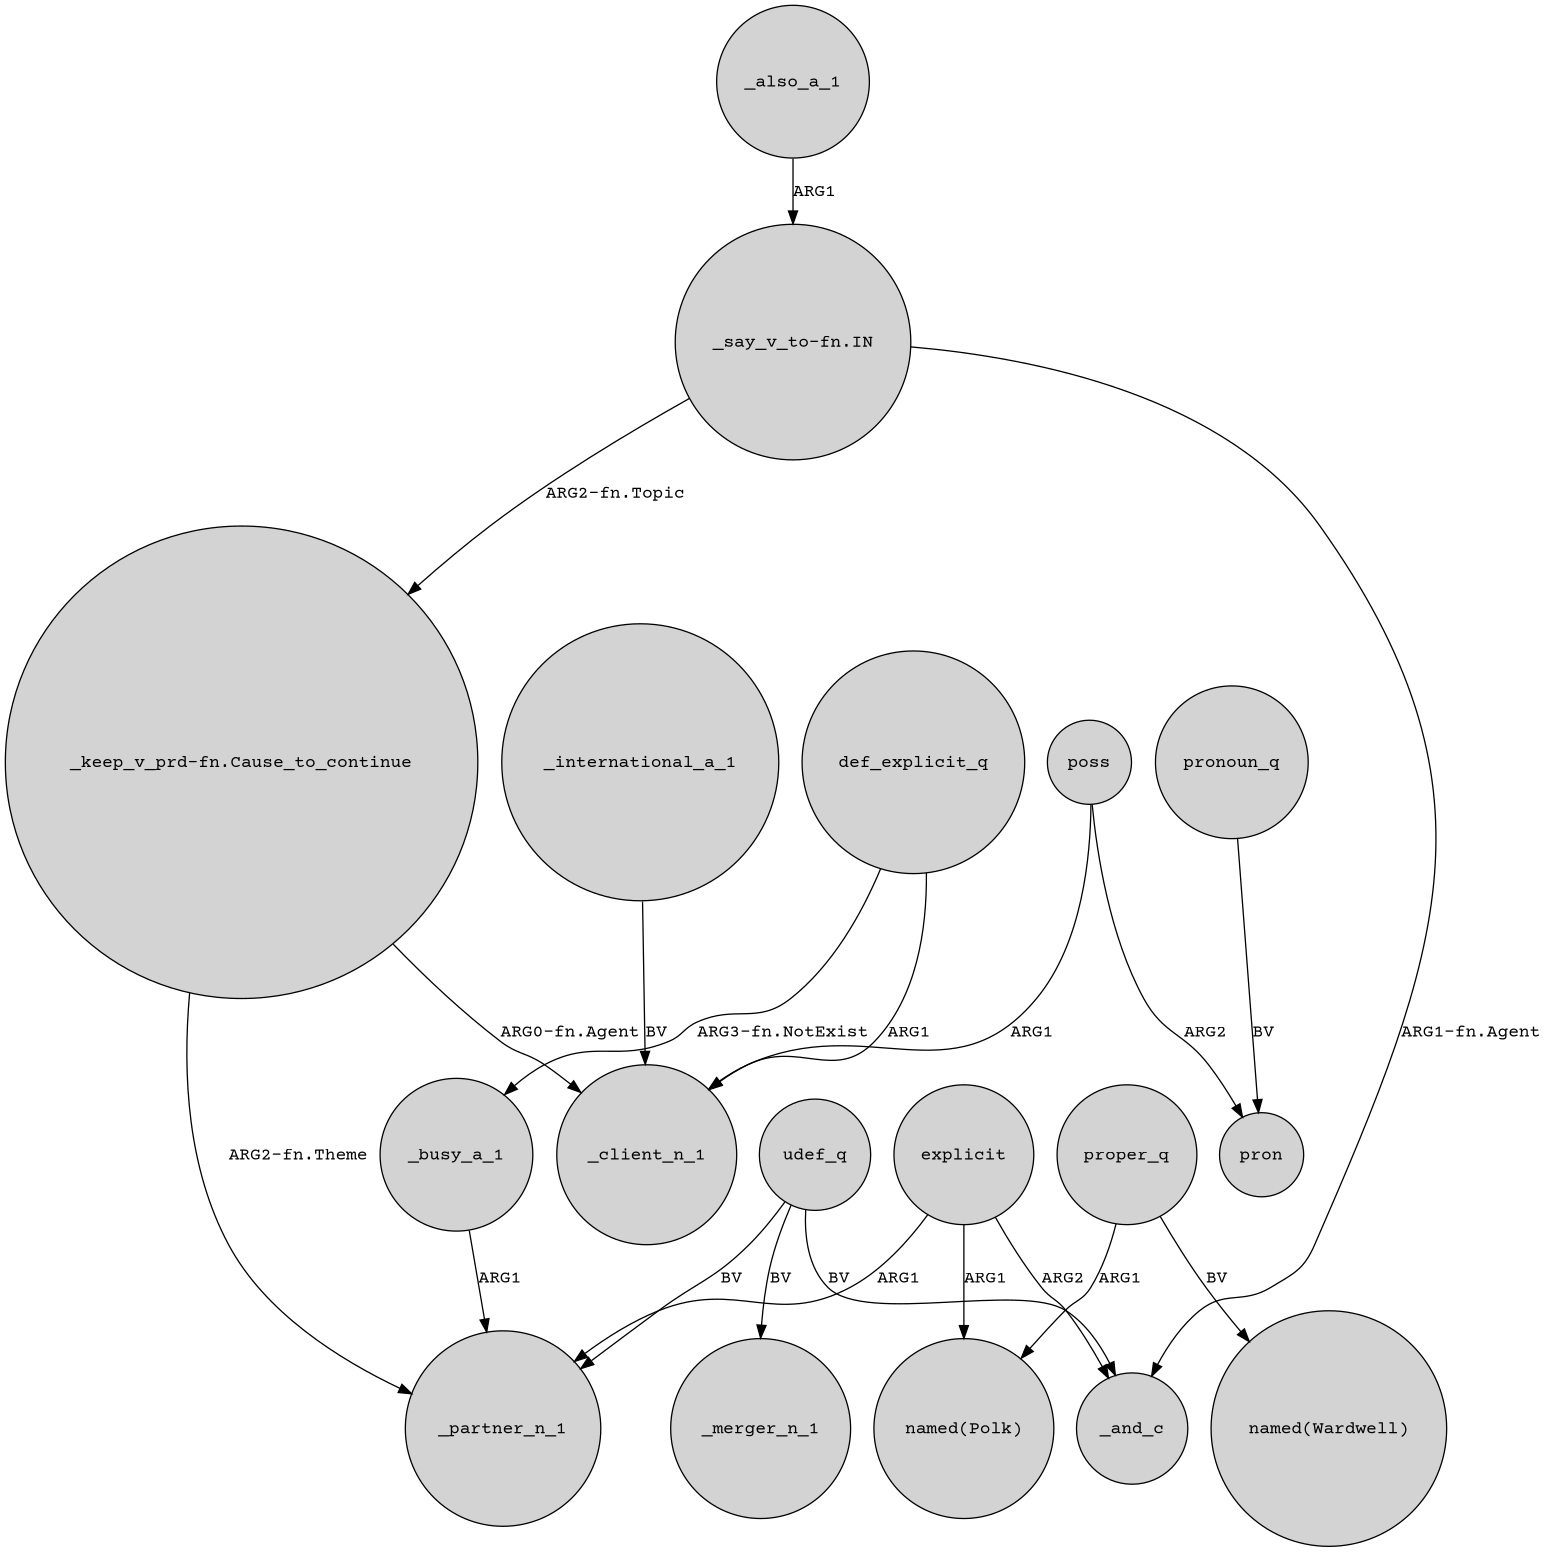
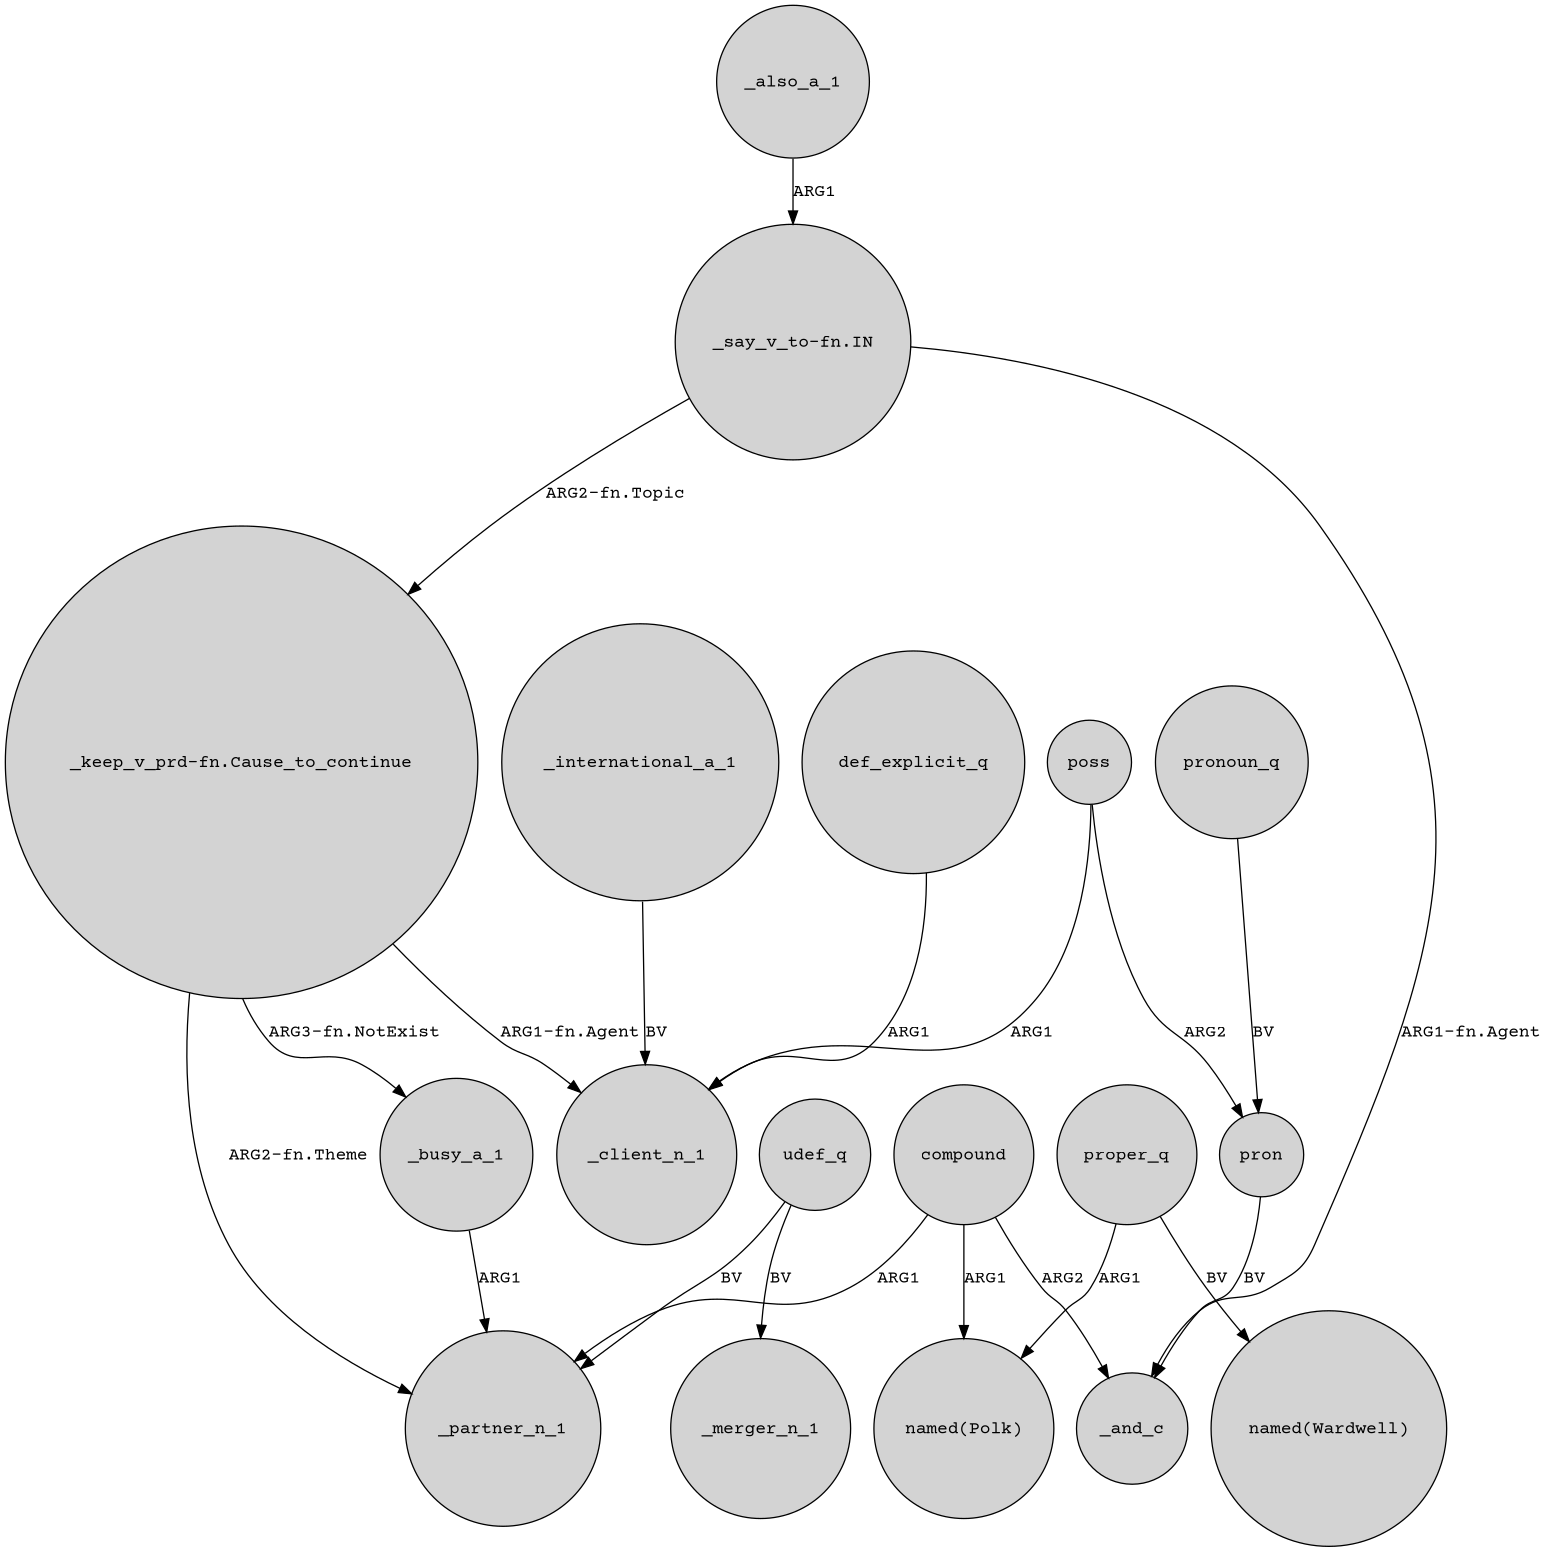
edge "def_explicit_q" -> "_busy_a_1": now "_keep_v_prd-fn.Cause_to_continue" -> "_busy_a_1"
edge "_keep_v_prd-fn.Cause_to_continue" -> "_client_n_1": label "ARG0-fn.Agent" -> "ARG1-fn.Agent"
node "explicit": label "explicit" -> "compound"
edge "udef_q" -> "_and_c": now "pron" -> "_and_c"
